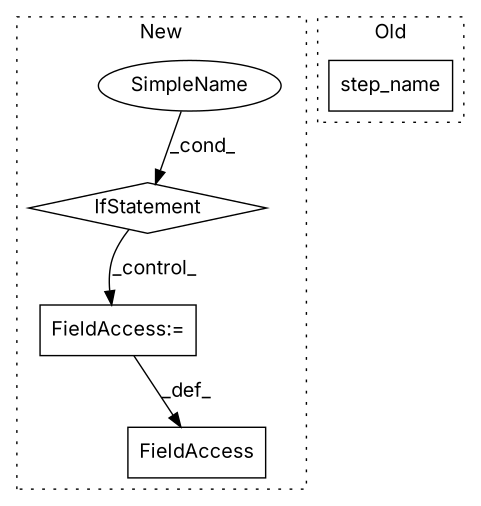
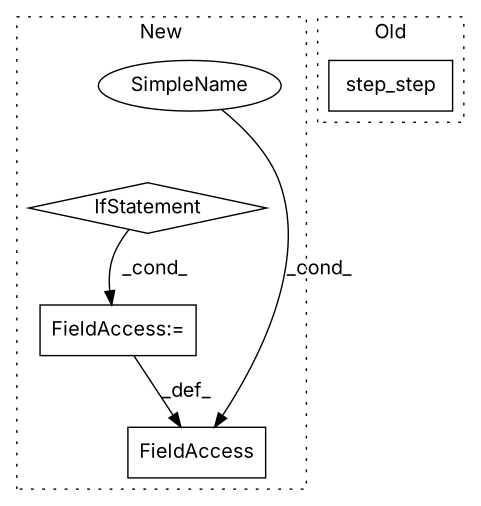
node "step_name": label "step_name" -> "step_step"
edge "SimpleName" -> "IfStatement": now "SimpleName" -> "FieldAccess"
edge "IfStatement" -> "FieldAccess:=": label "_control_" -> "_cond_"
